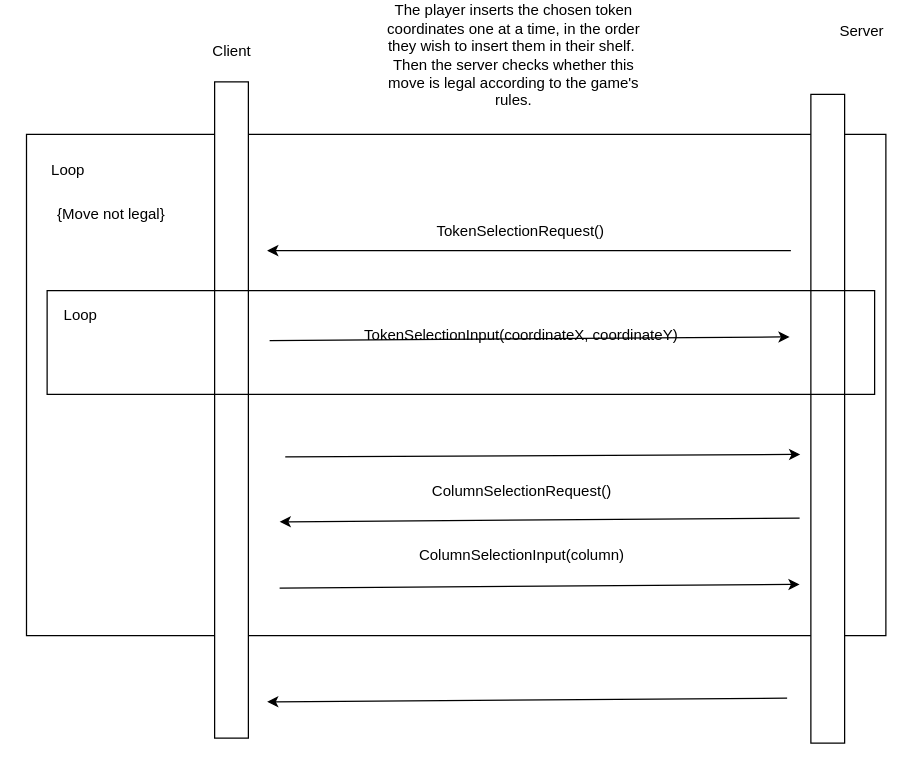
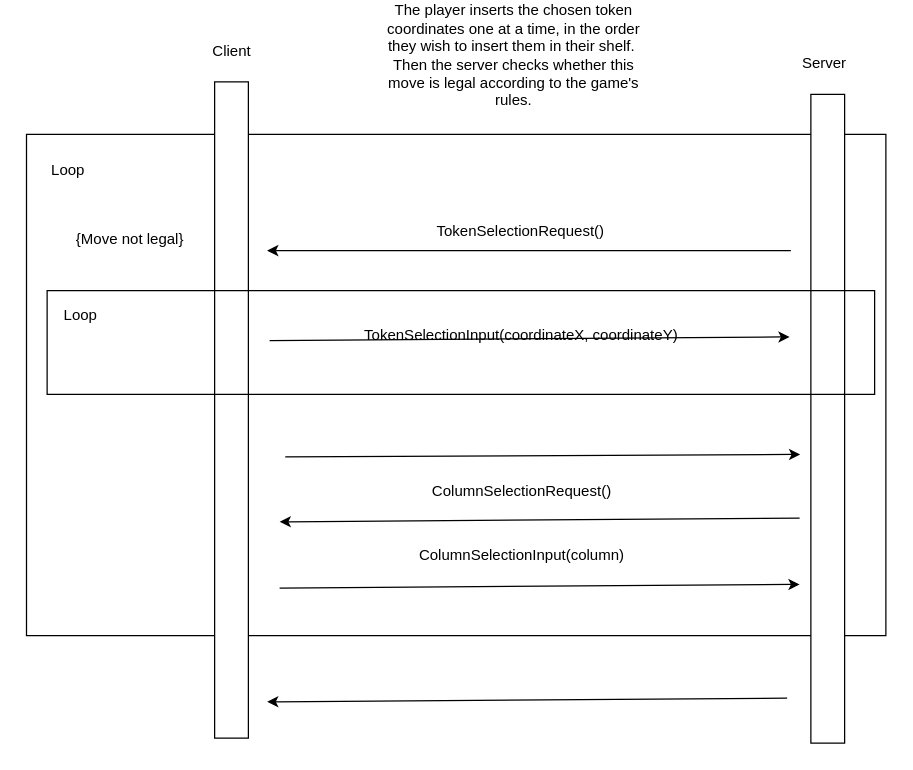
node "Server": moved (862, 32) -> (824, 63)
node "{Move not legal}": moved (111, 214) -> (130, 239)
